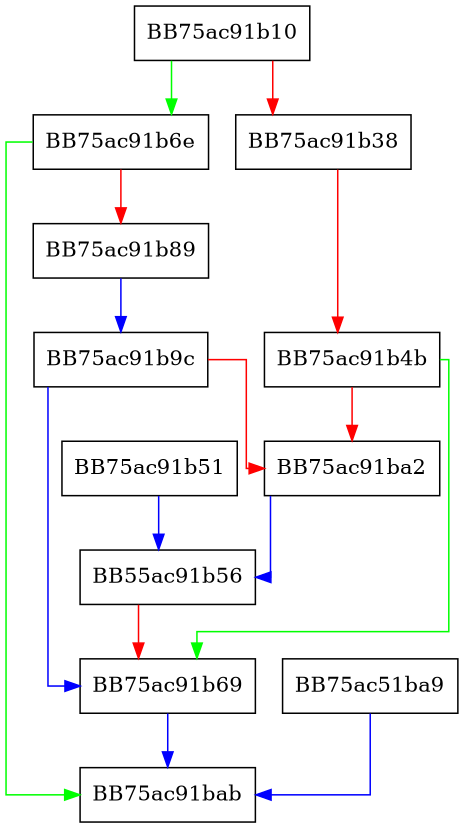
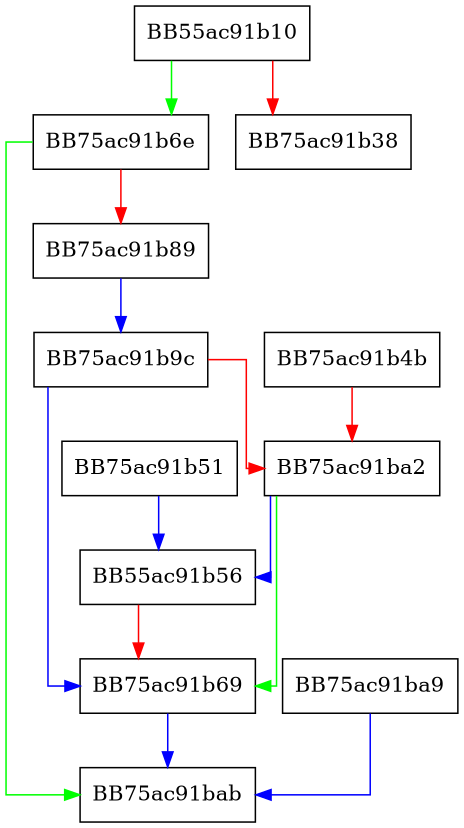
node "BB75ac91b10": label "BB75ac91b10" -> "BB55ac91b10"
edge "BB75ac91b38" -> "BB75ac91b4b": removed
edge "BB75ac91b4b" -> "BB75ac91b69": now "BB75ac91ba2" -> "BB75ac91b69"
node "BB75ac51ba9": label "BB75ac51ba9" -> "BB75ac91ba9"
